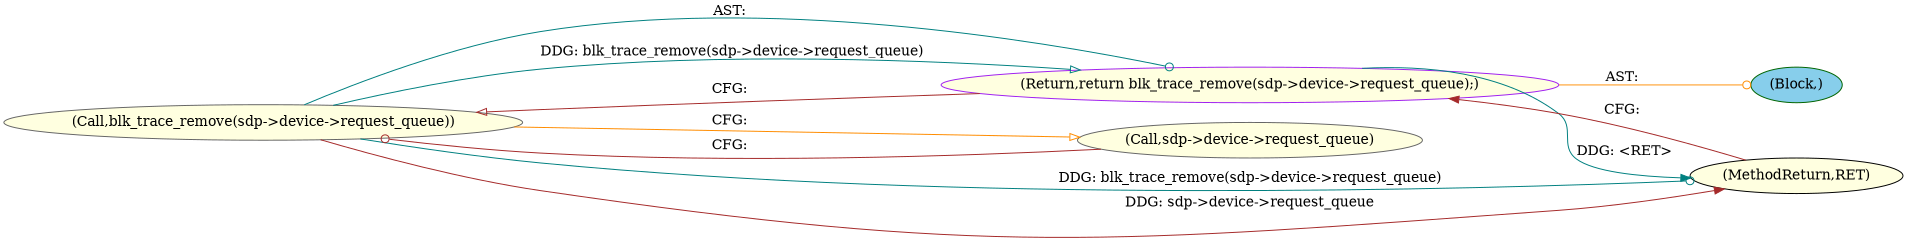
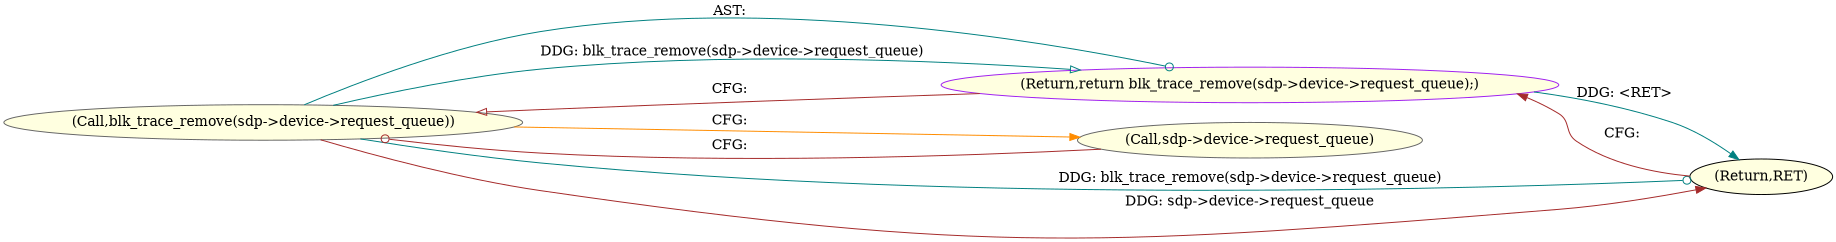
node "(Block,)": removed
edge "(Call,blk_trace_remove(sdp->device->request_queue))" -> "(Call,sdp->device->request_queue)": arrowhead onormal -> normal
node "(MethodReturn,RET)": label "(MethodReturn,RET)" -> "(Return,RET)"
